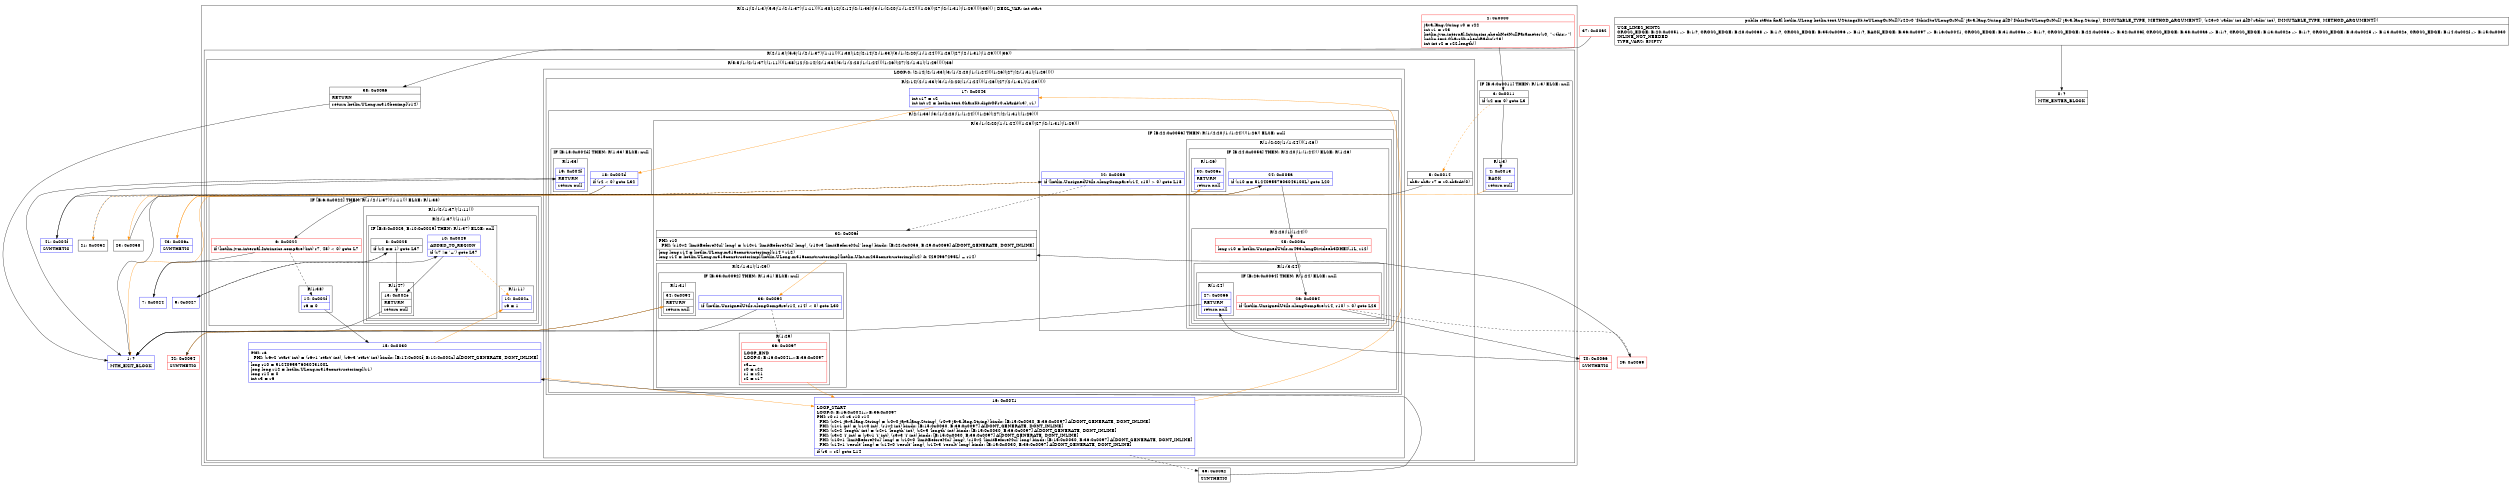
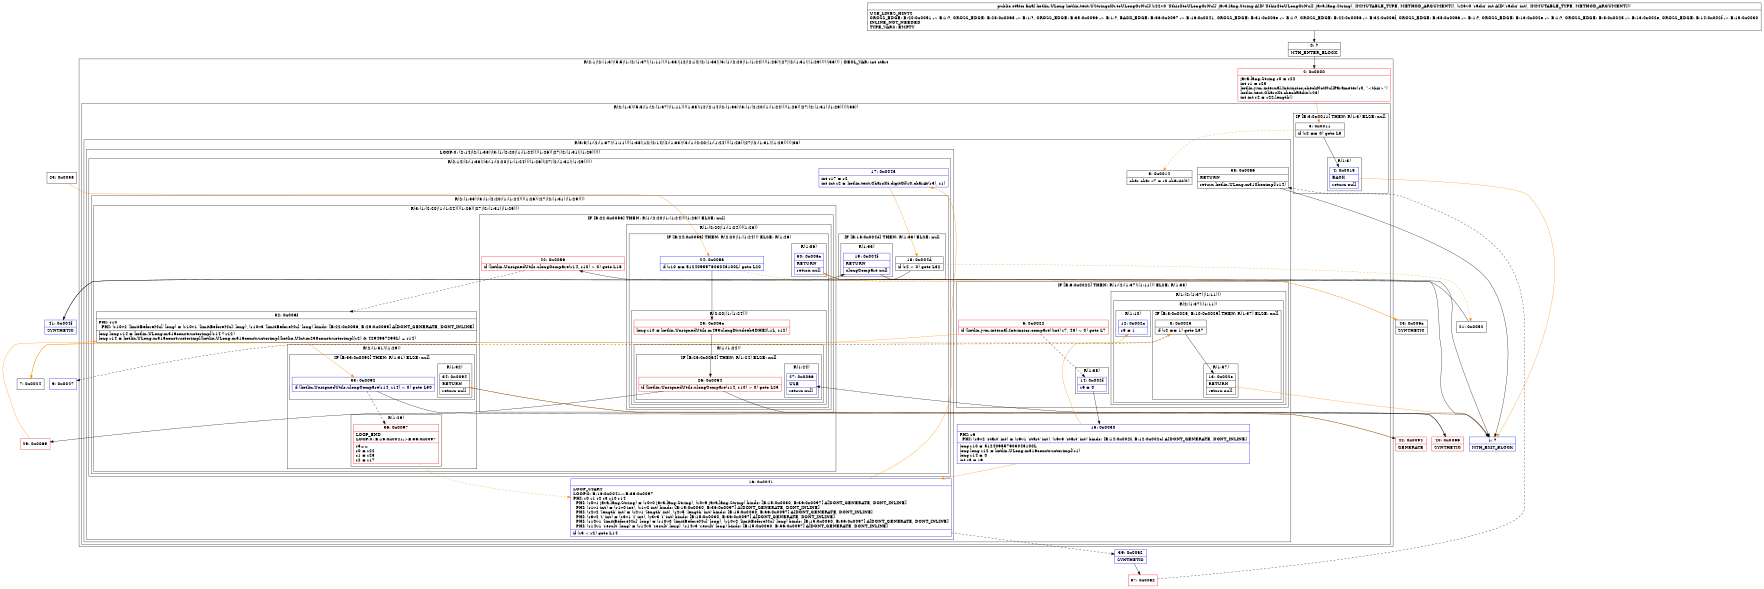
edge "37: 0x00a2" -> "38: 0x00a6": style solid -> dashed
edge "0: ?" -> "2: 0x0000": added
edge "2: 0x0000" -> "3: 0x0011": color black -> darkorange
cluster "R(1:26)": label "R(1:26)" -> "R(1:86)"
node "18: 0x004d": color blue -> black
node "22: 0x0056": color blue -> red
node "19: 0x004f": text "return null" -> "ulongCompare null"
edge "21: 0x0052" -> "22: 0x0056": style dashed -> solid
edge "22: 0x0056" -> "23: 0x0058": removed
edge "24: 0x005a" -> "43: 0x006c": style solid -> dashed
edge "23: 0x0058" -> "24: 0x005a": color black -> darkorange
edge "5: 0x0014" -> "6: 0x0022": removed
node "43: 0x006c": color blue -> black
node "10: 0x0029": removed
edge "6: 0x0022" -> "7: 0x0024": color black -> darkorange
edge "7: 0x0024" -> "8: 0x0025": color black -> darkorange
edge "29: 0x0069" -> "32: 0x006f": color black -> darkorange
cluster "R(1:(3:24))": label "R(1:(3:24))" -> "R(1:(1:24))"
cluster "R(1:47)": label "R(1:47)" -> "R(1:37)"
cluster "R(1:31)": label "R(1:31)" -> "R(1:32)"
cluster "R(1:11)": label "R(1:11)" -> "R(1:10)"
node "27: 0x0066": text "RETURN" -> "USE"
node "7: 0x0024": color blue -> black
edge "26: 0x0064" -> "29: 0x0069": style dashed -> solid
edge "13: 0x002e" -> "1: ?": color black -> darkorange
edge "27: 0x0066" -> "1: ?": removed
node "42: 0x0094": text "SYNTHETIC" -> "GENERATE"
node "36: 0x0097": text "r1 = r21" -> "r1 = r23"
edge "36: 0x0097" -> "16: 0x0041": style solid -> dashed
edge "39: 0x00a2" -> "15: 0x0030": now "39: 0x00a2" -> "37: 0x00a2"
node "39: 0x00a2": color black -> blue
